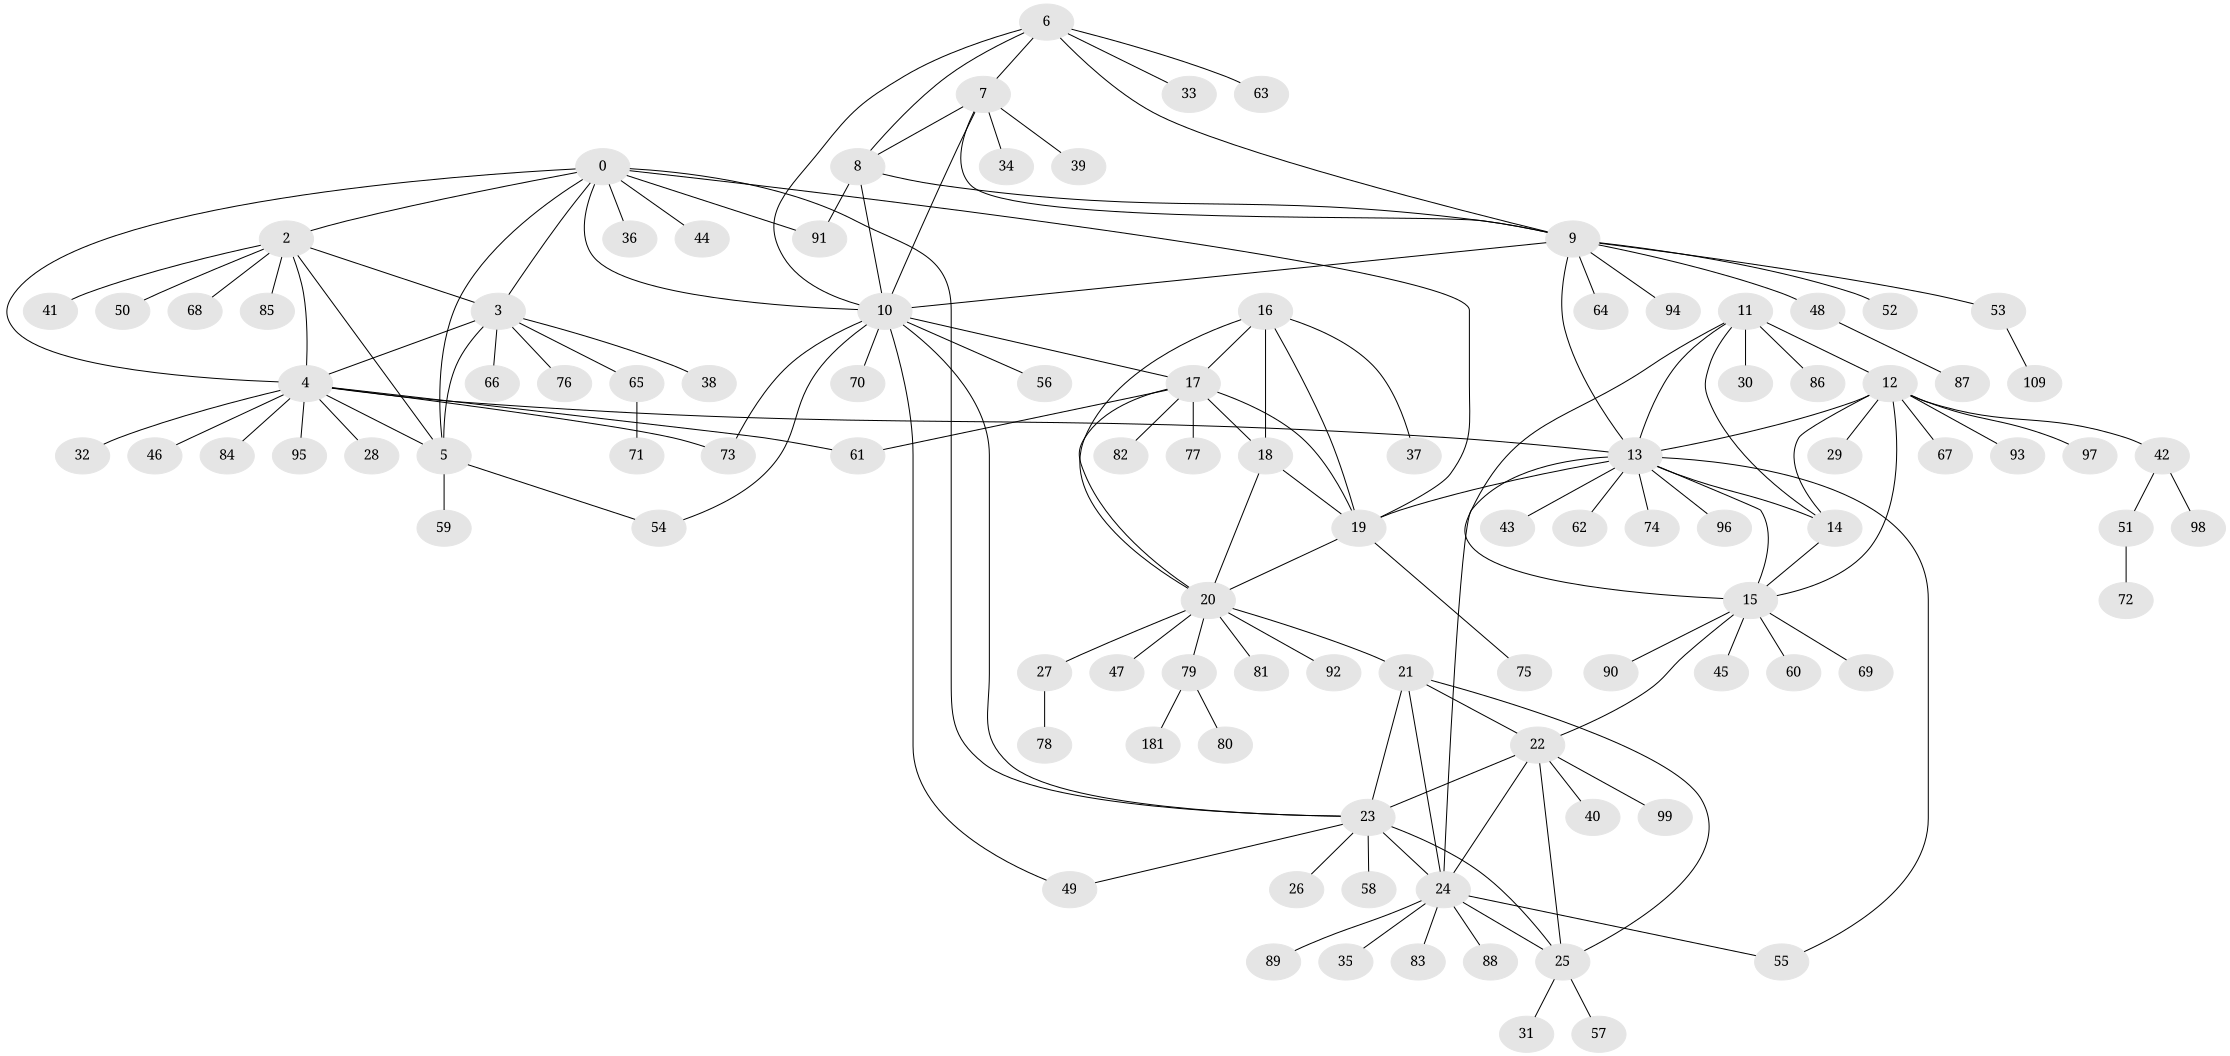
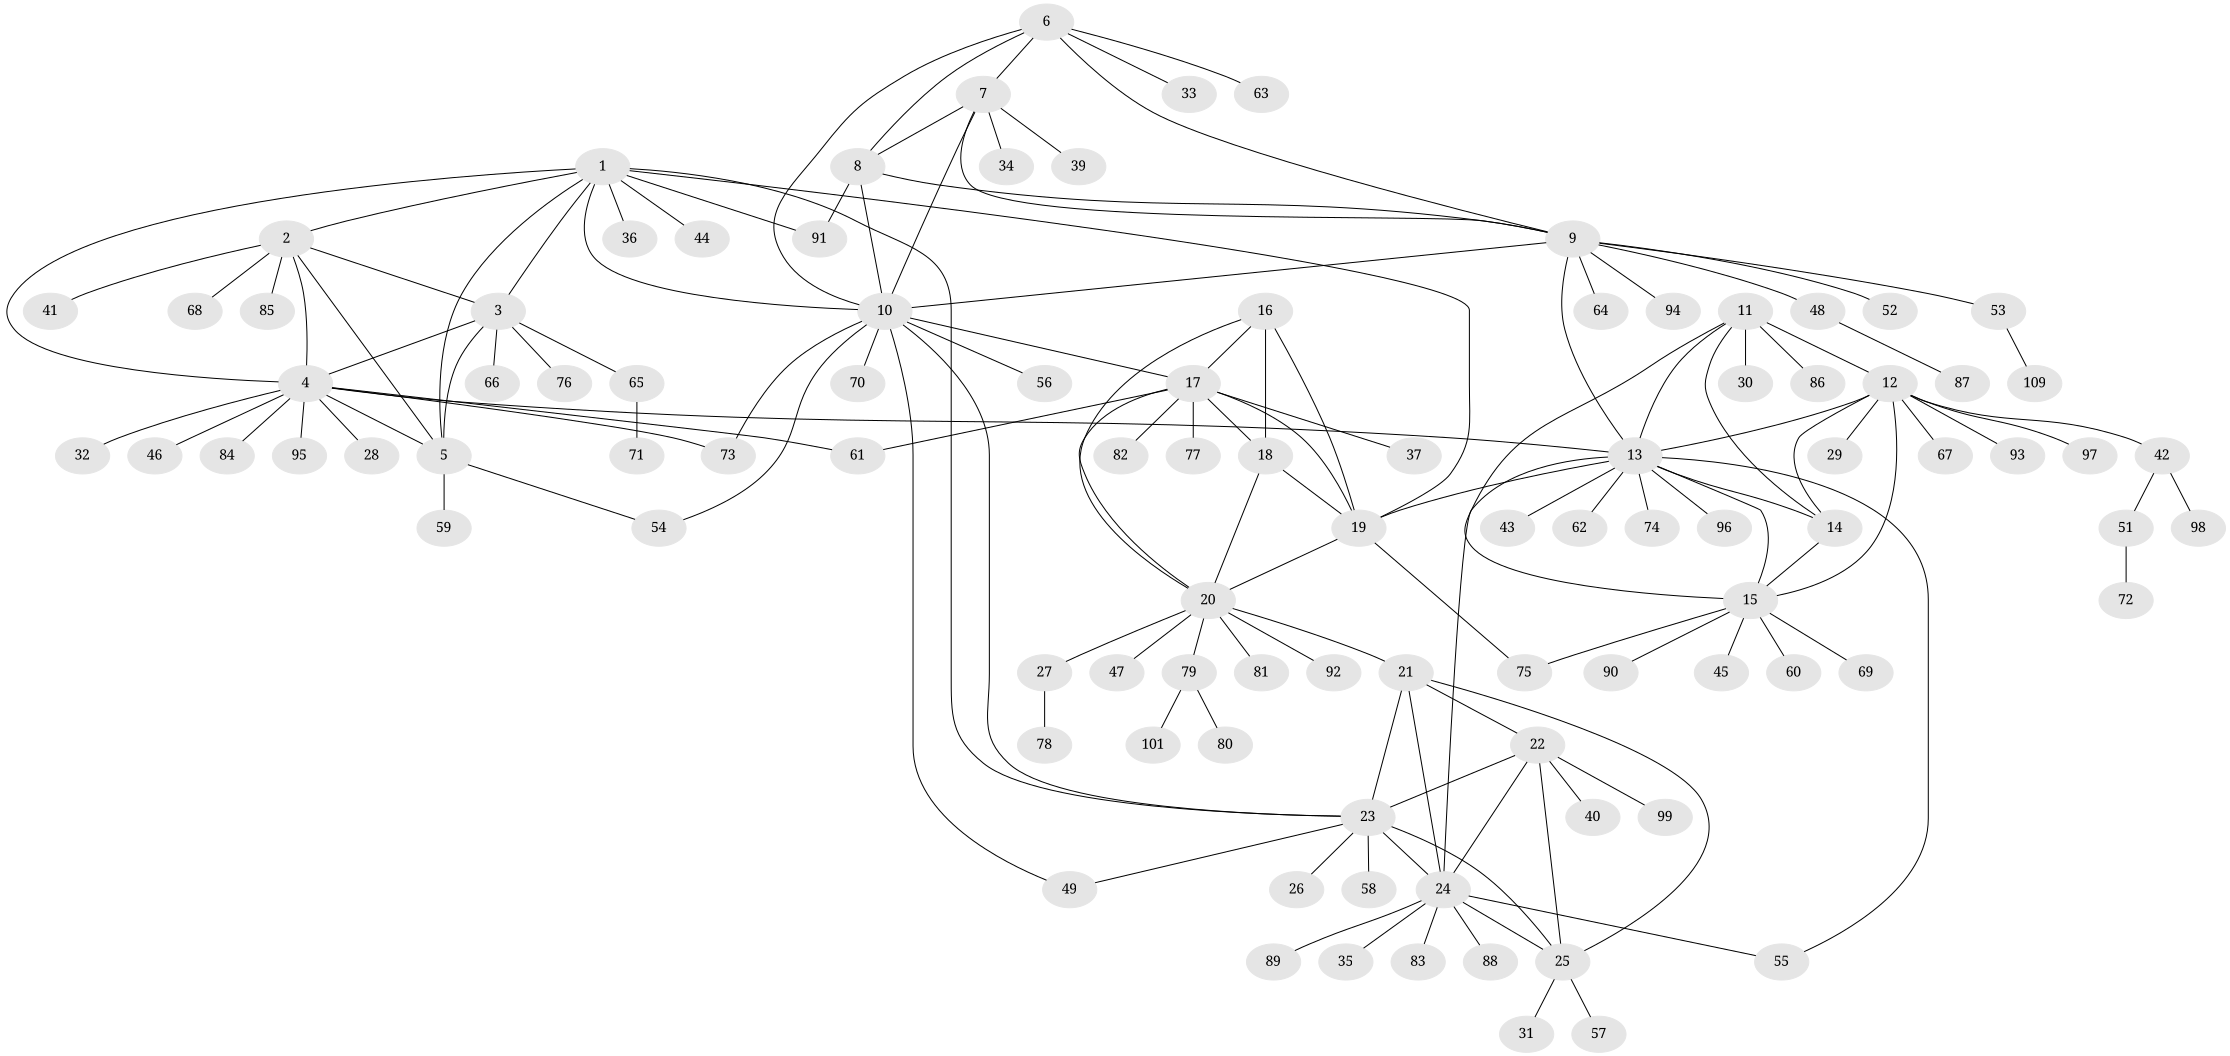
node "0": label "0" -> "1"
node "50": removed
edge "16" -- "37": now "17" -- "37"
node "38": removed
edge "15" -- "22": now "15" -- "75"
node "181": label "181" -> "101"
